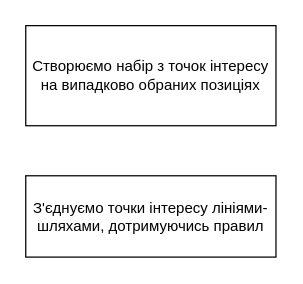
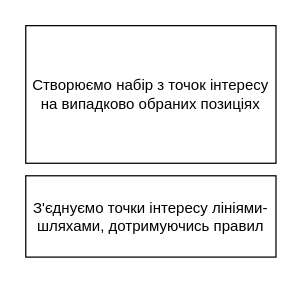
node "Створюємо набір з точок інтересу на випадково обраних позиціях": size 250x100 -> 250x138
